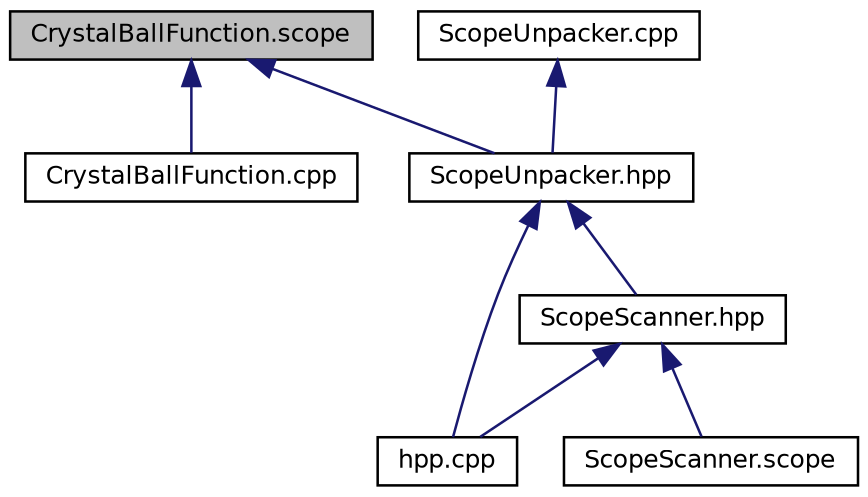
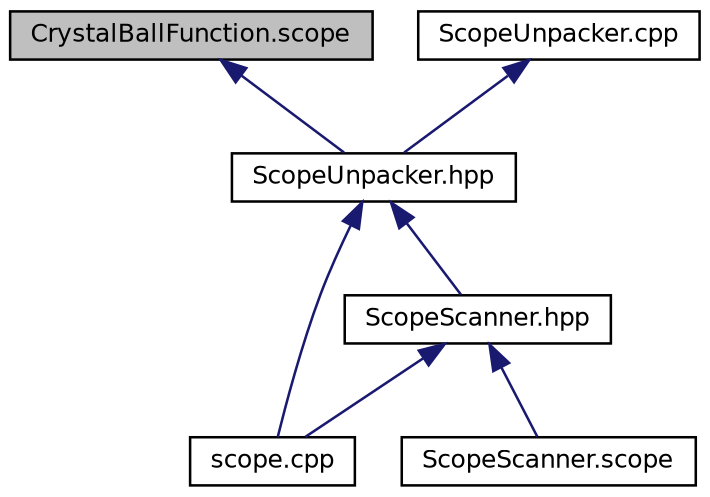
node "CrystalBallFunction.cpp": removed
node "hpp.cpp": label "hpp.cpp" -> "scope.cpp"
